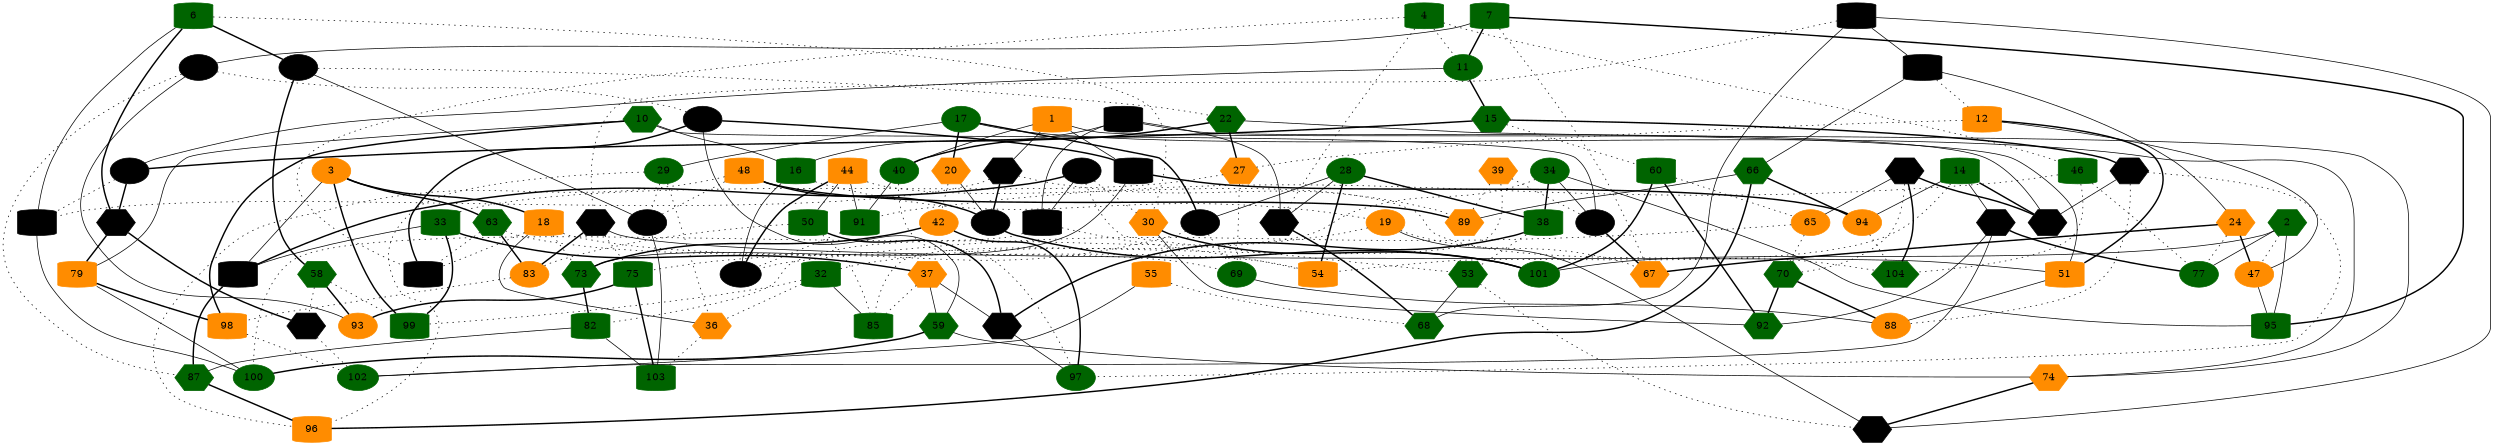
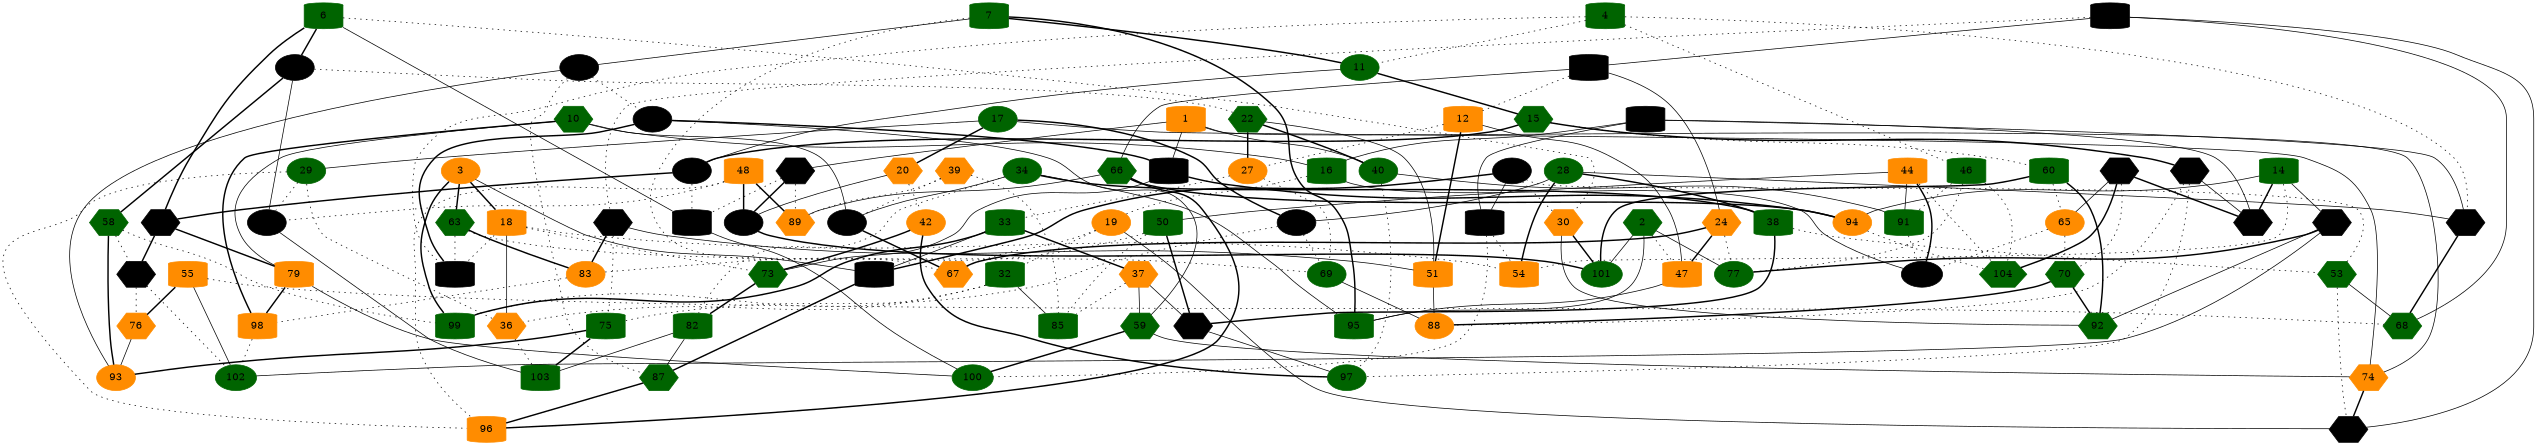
node "27": shape hexagon -> ellipse
node "47": shape ellipse -> cylinder
node "76": added
